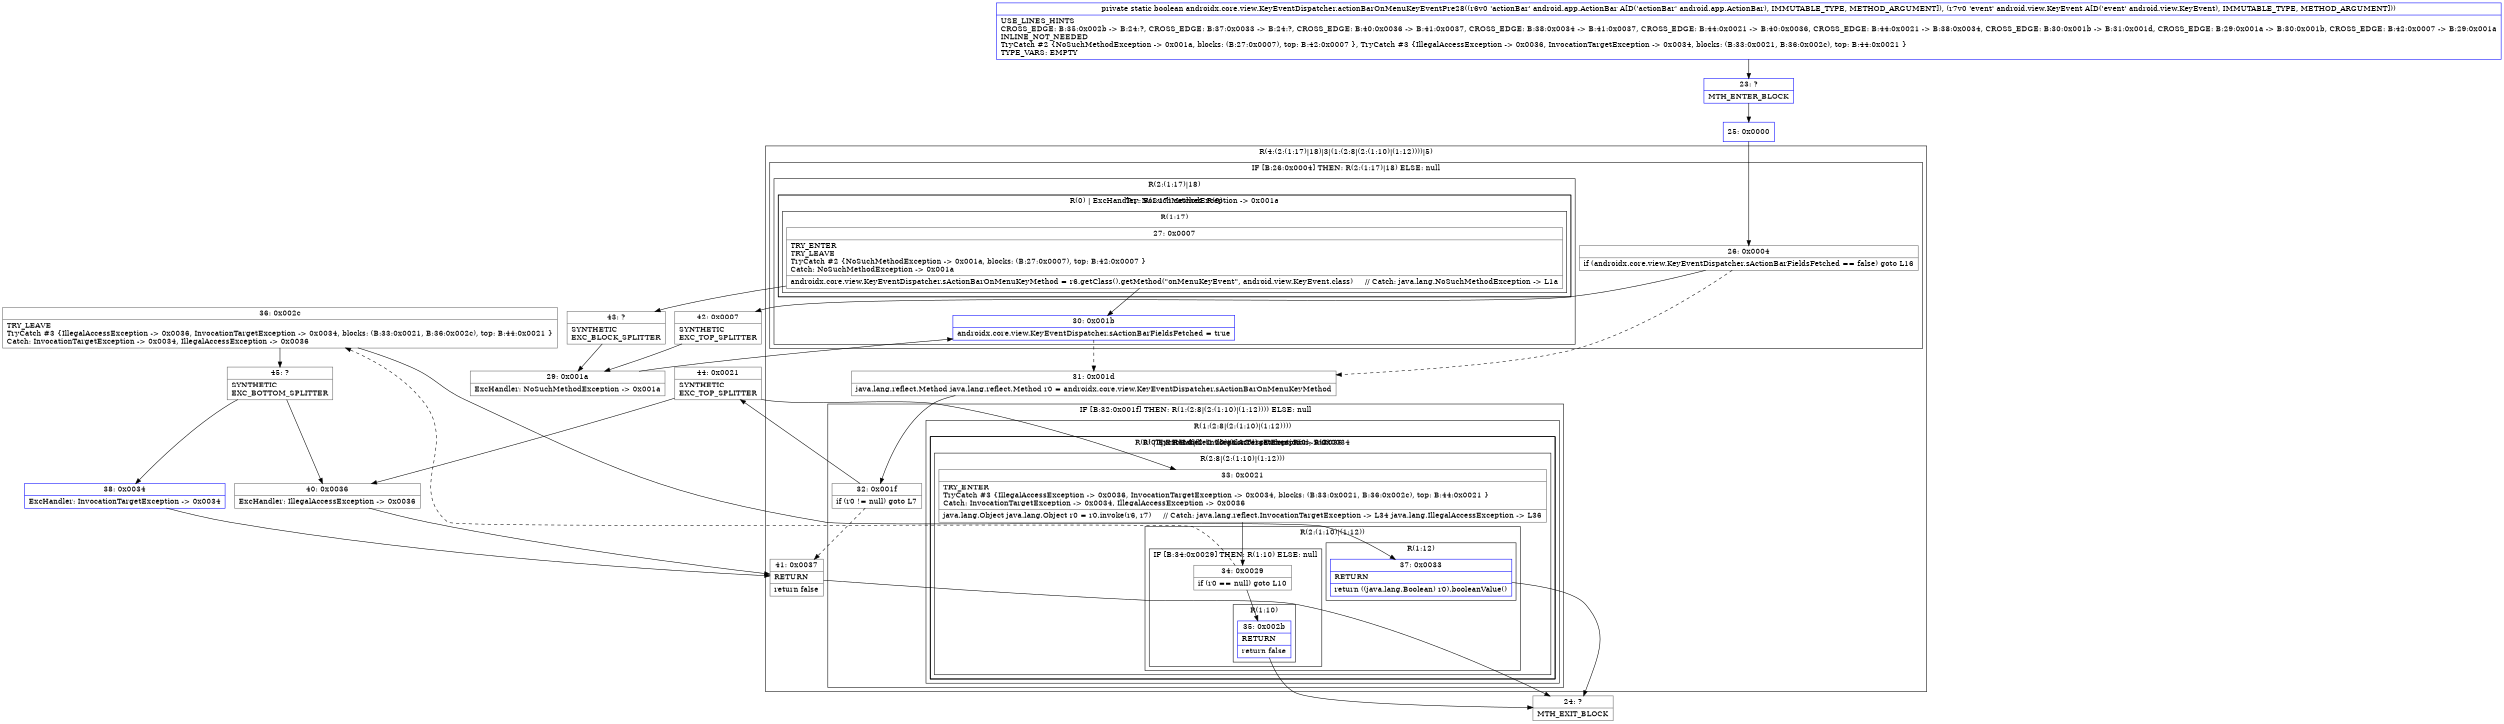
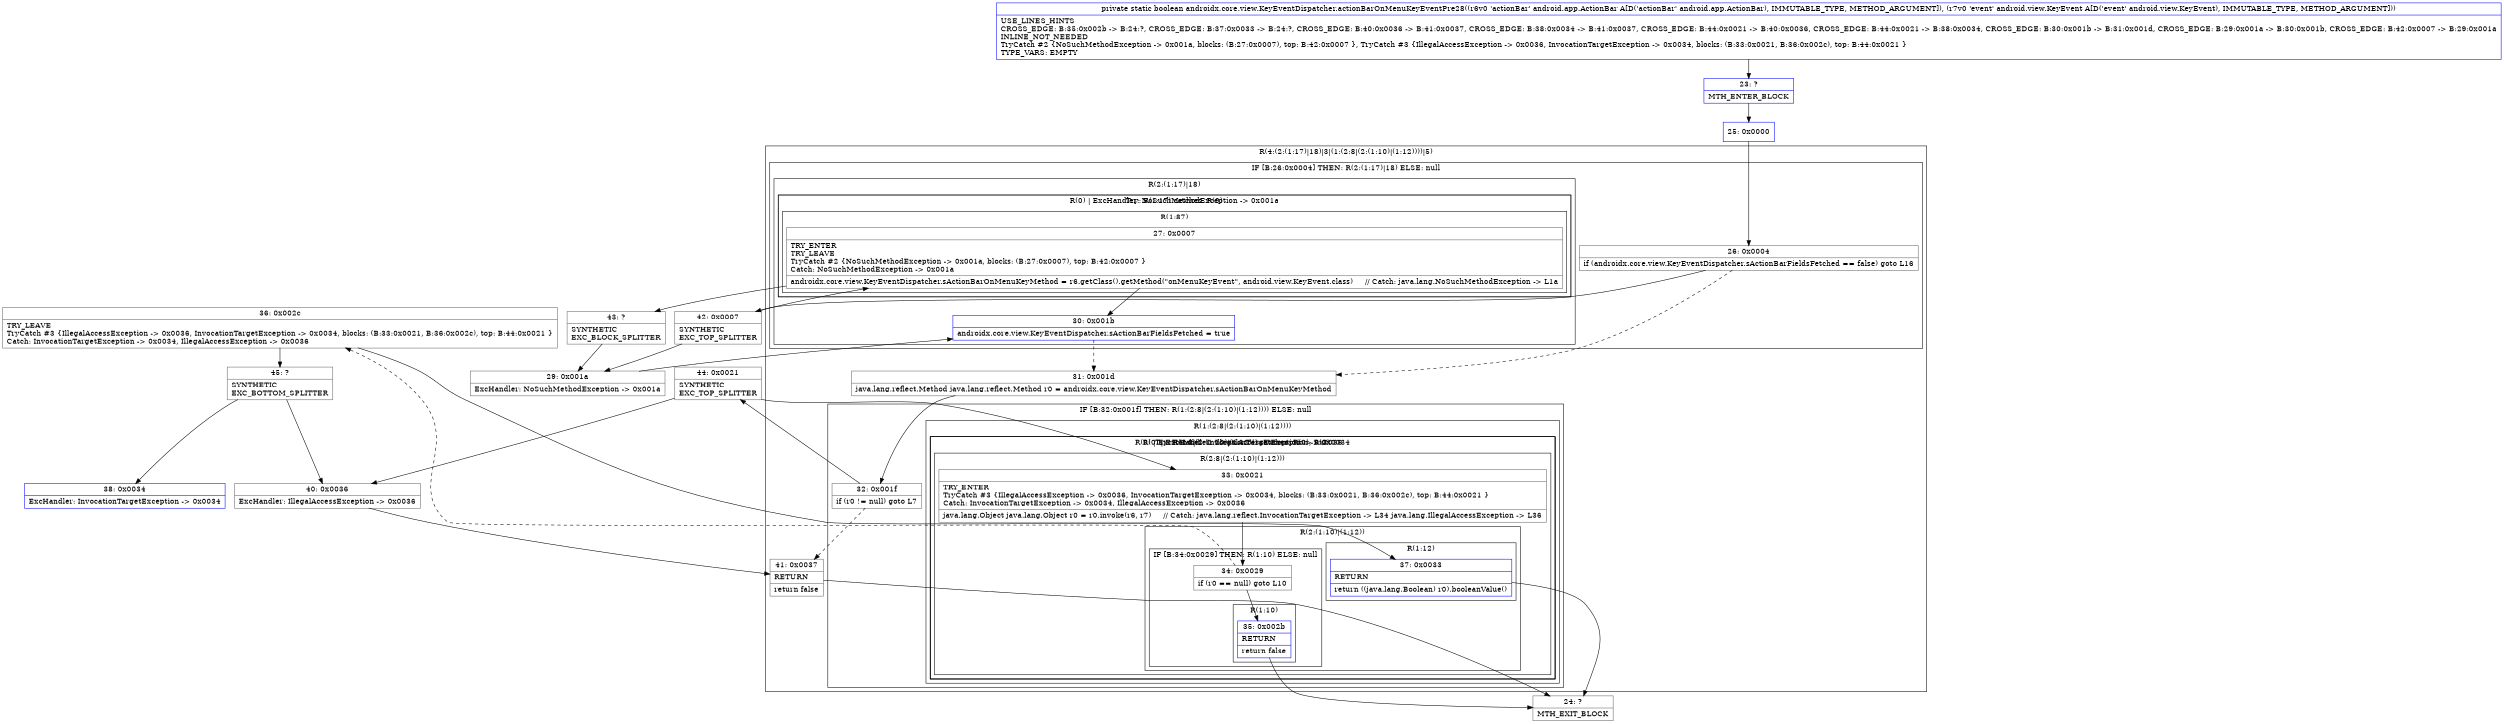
cluster "R(1:17)": label "R(1:17)" -> "R(1:87)"
edge "42: 0x0007" -> "27: 0x0007": added
edge "38: 0x0034" -> "41: 0x0037": removed
